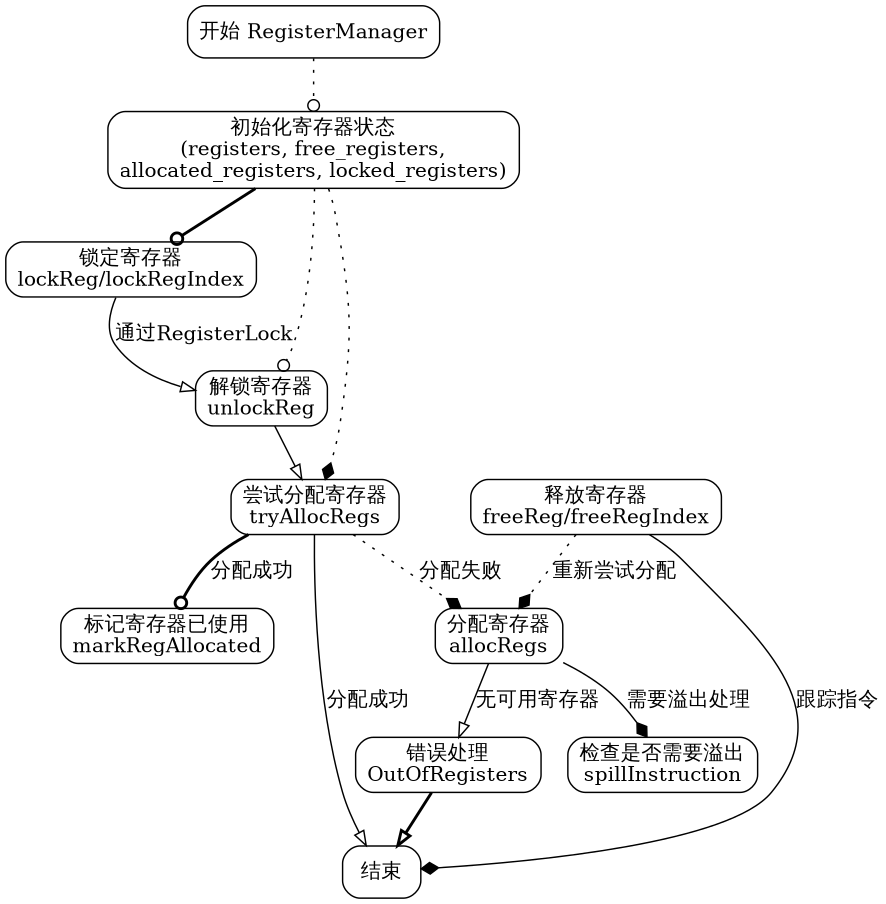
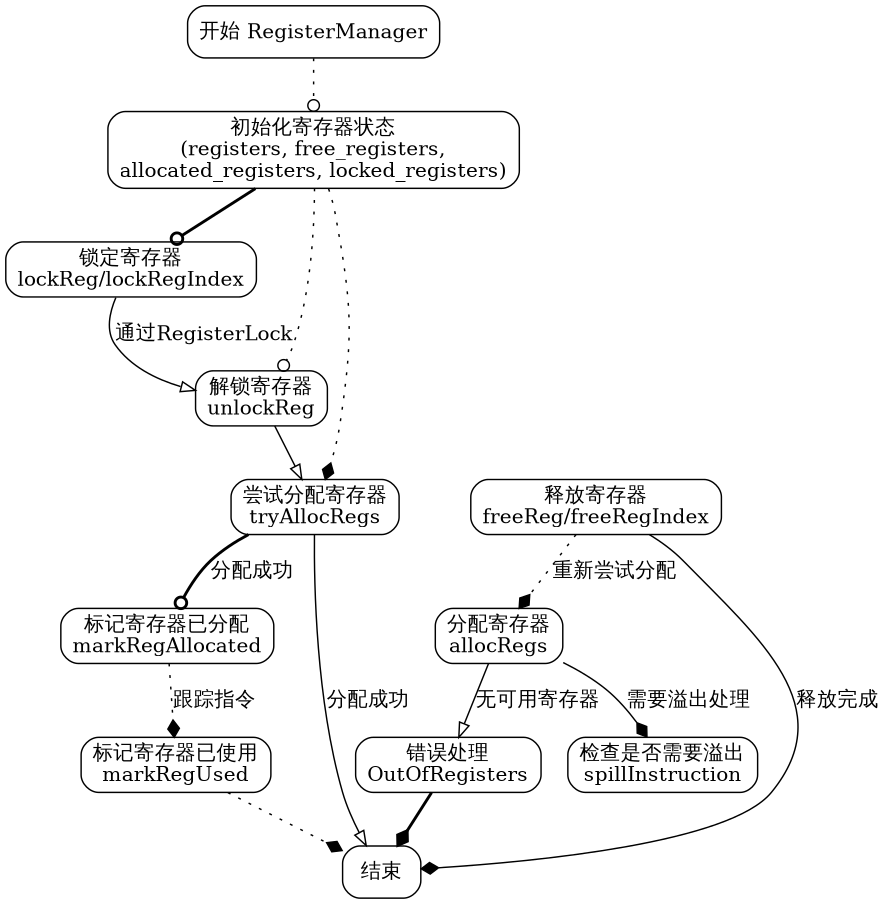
edge "尝试分配寄存器 tryAllocRegs" -> "分配寄存器 allocRegs": removed, label "分配失败"
node "标记寄存器已使用 markRegAllocated": label "标记寄存器已使用 markRegAllocated" -> "标记寄存器已分配 markRegAllocated"
edge "释放寄存器 freeReg/freeRegIndex" -> "结束": label "跟踪指令" -> "释放完成"
node "标记寄存器已使用 markRegUsed": added
edge "错误处理 OutOfRegisters" -> "结束": arrowhead onormal -> diamond
